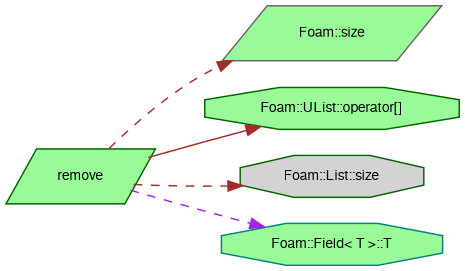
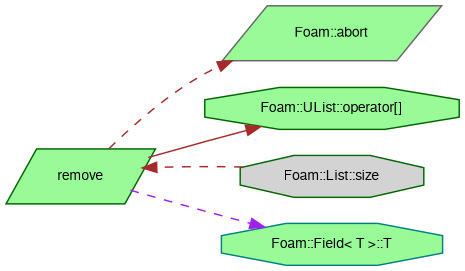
node "Foam::size": label "Foam::size" -> "Foam::abort"
edge "remove" -> "Foam::List::size": reversed
